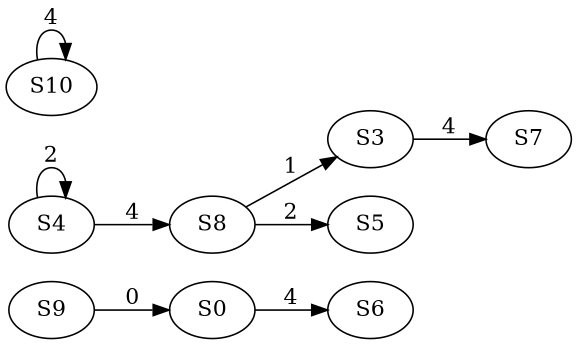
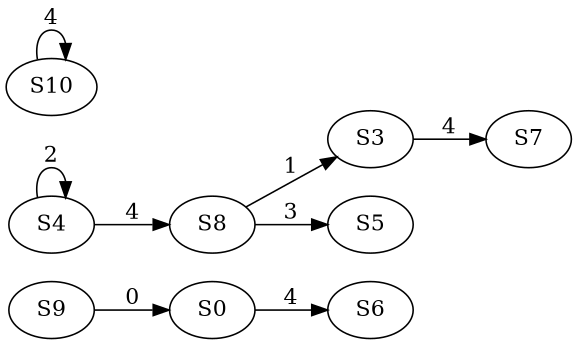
edge "S8" -> "S5": label "2" -> "3"
